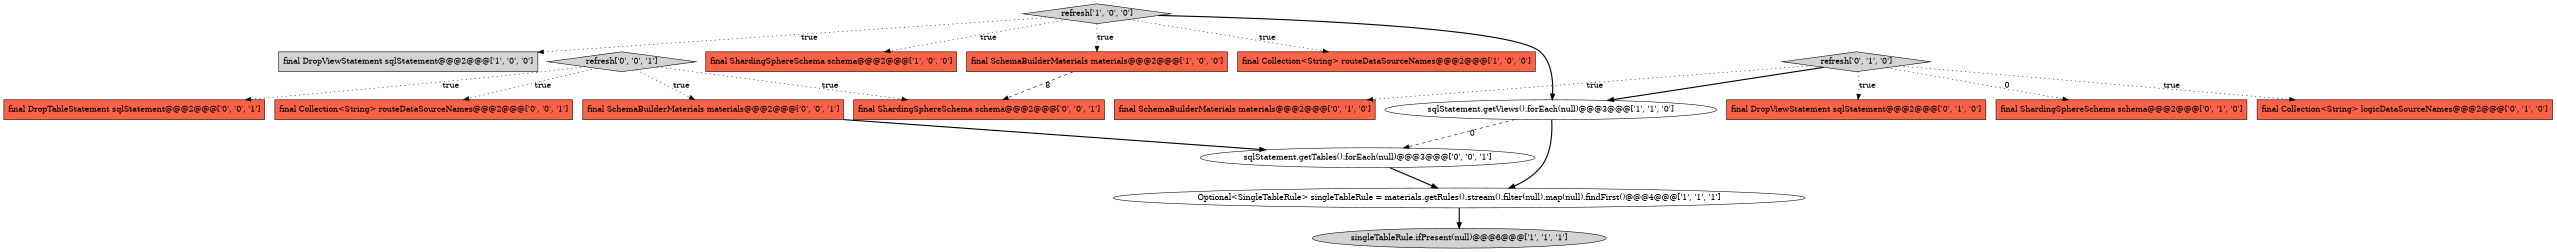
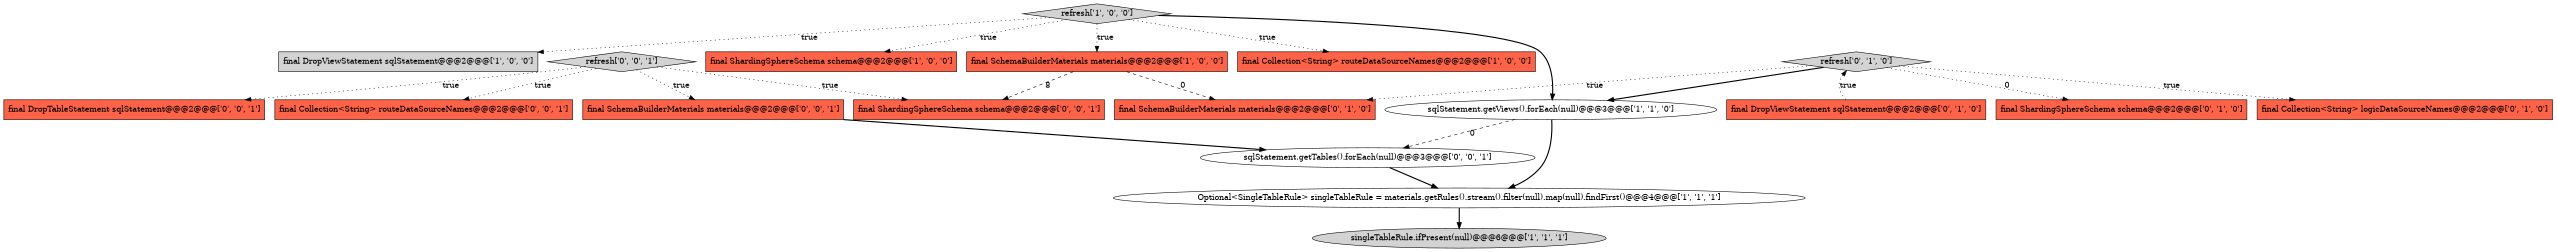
edge "refresh['0', '1', '0']" -> "final DropViewStatement sqlStatement@@@2@@@['0', '1', '0']": reversed
edge "final SchemaBuilderMaterials materials@@@2@@@['1', '0', '0']" -> "final SchemaBuilderMaterials materials@@@2@@@['0', '1', '0']": added, label "0"
